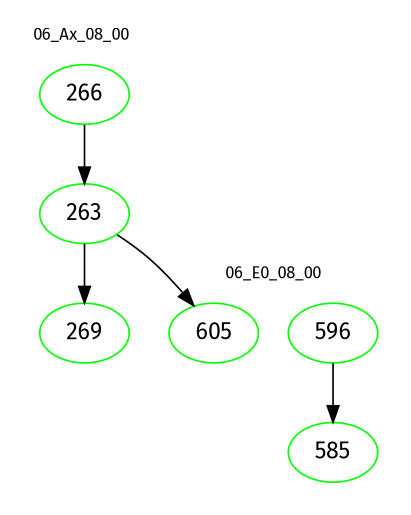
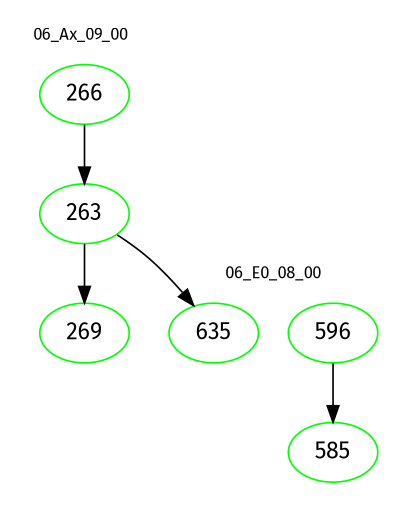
cluster "06_Ax_08_00": label "06_Ax_08_00" -> "06_Ax_09_00"
node "605": label "605" -> "635"
